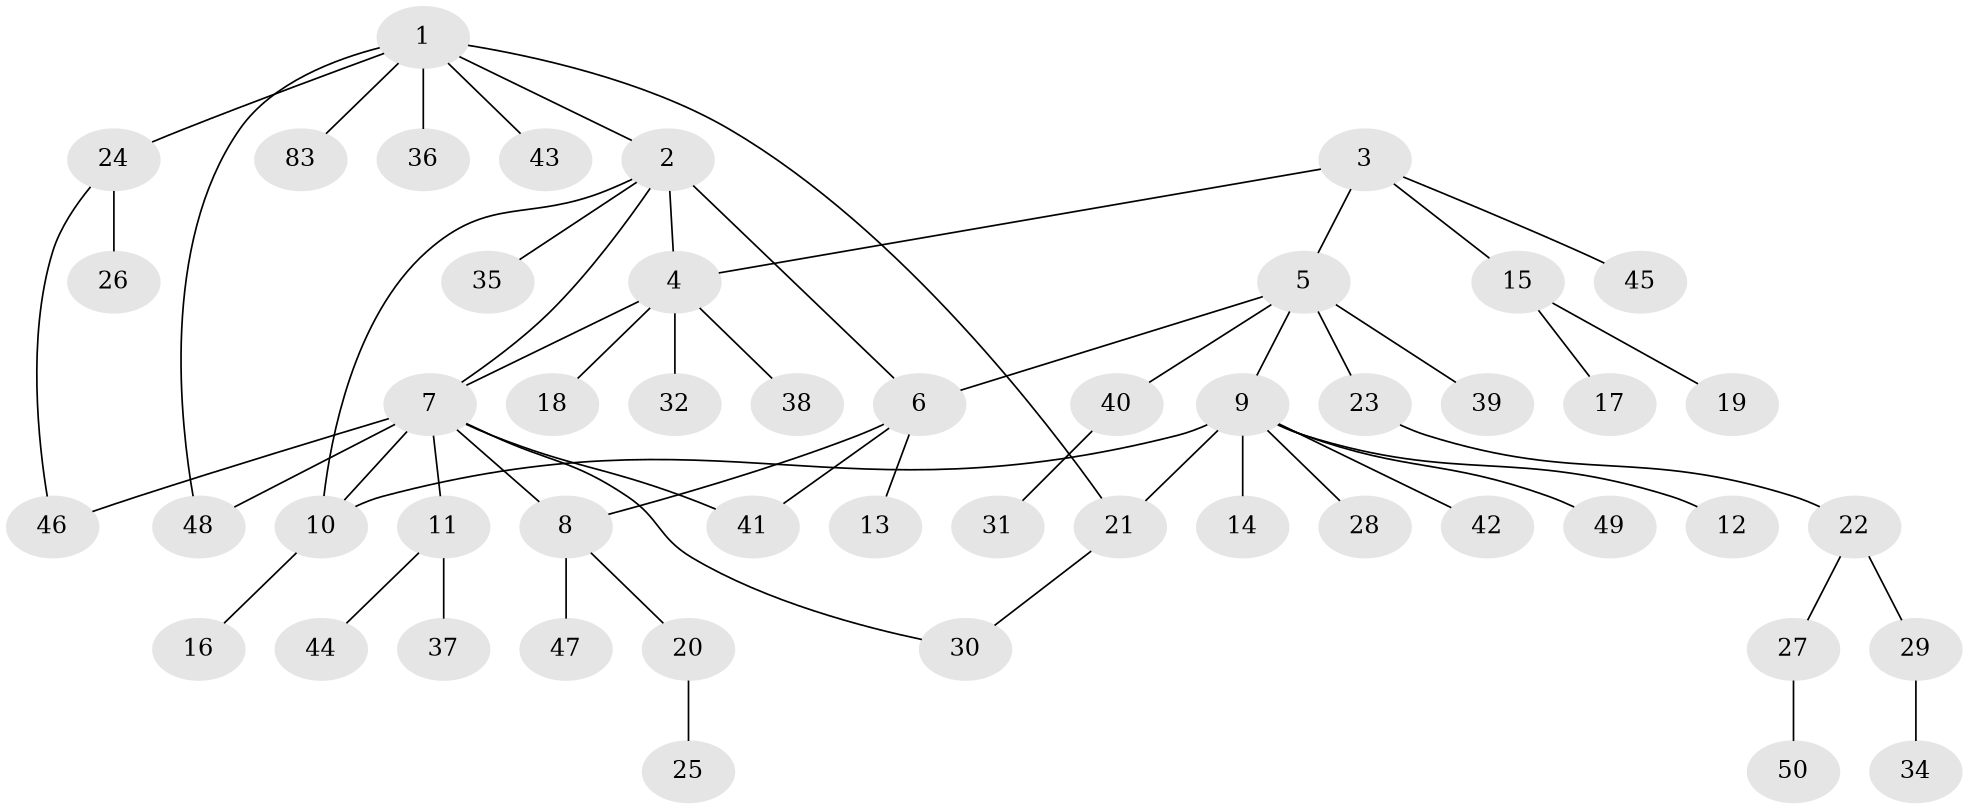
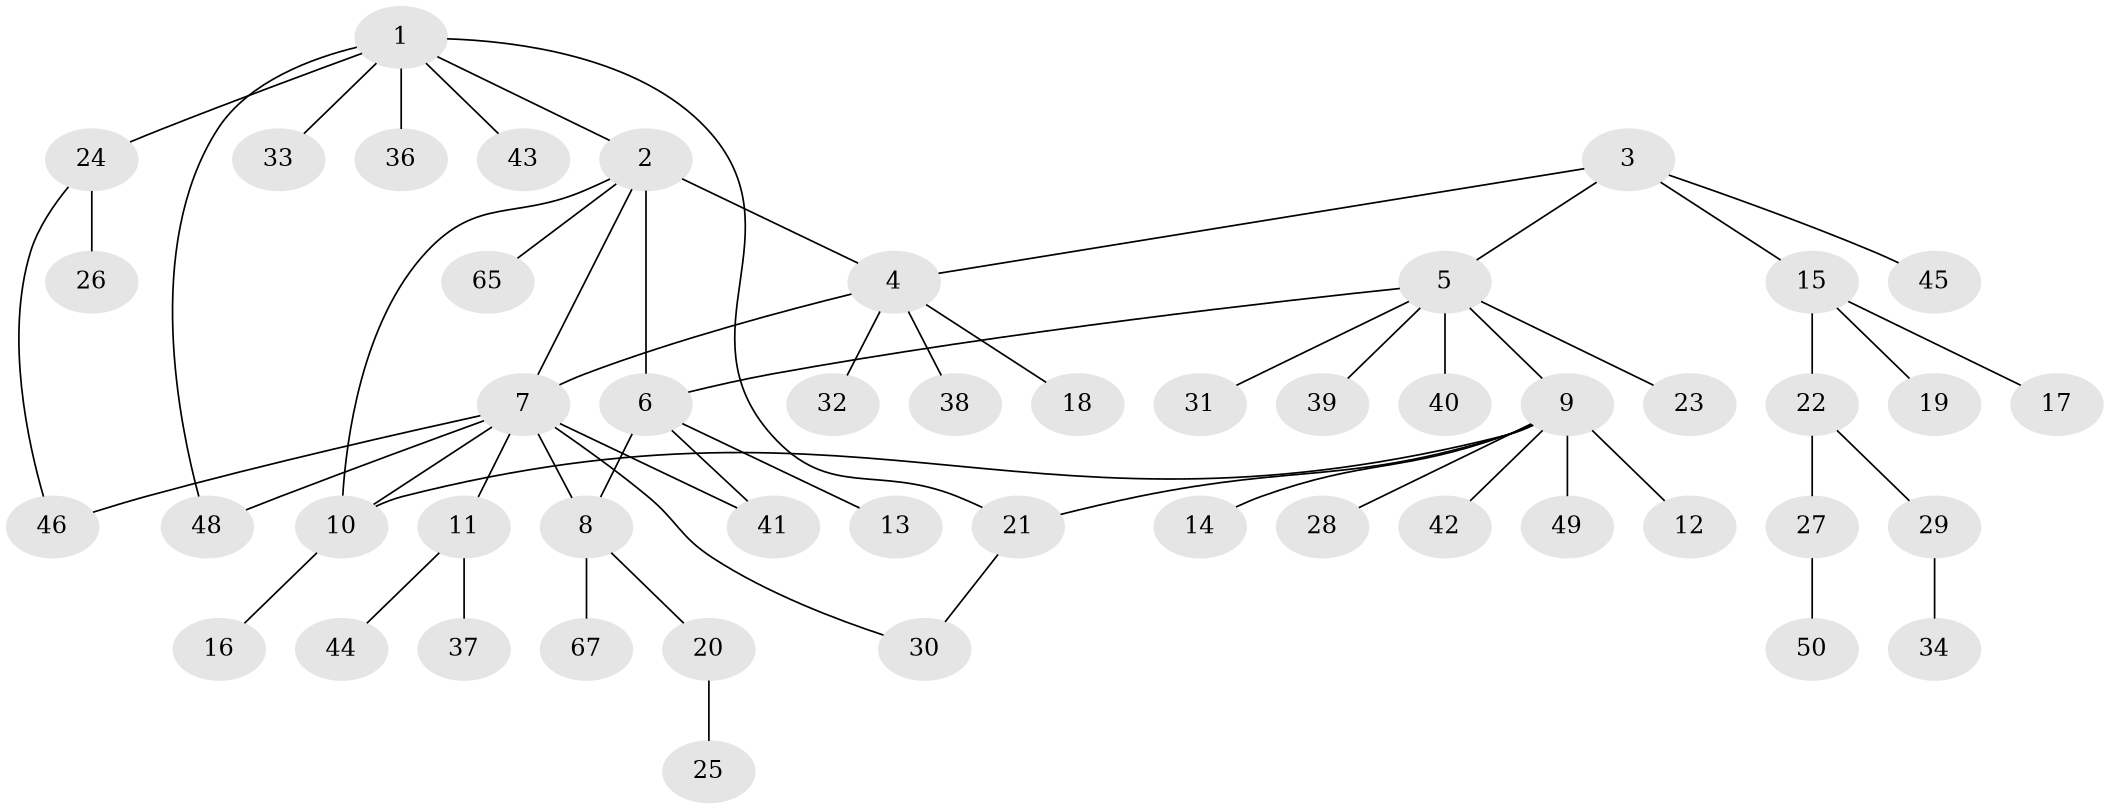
node "83": label "83" -> "33"
node "35": label "35" -> "65"
edge "23" -- "22": now "15" -- "22"
edge "40" -- "31": now "5" -- "31"
node "47": label "47" -> "67"
